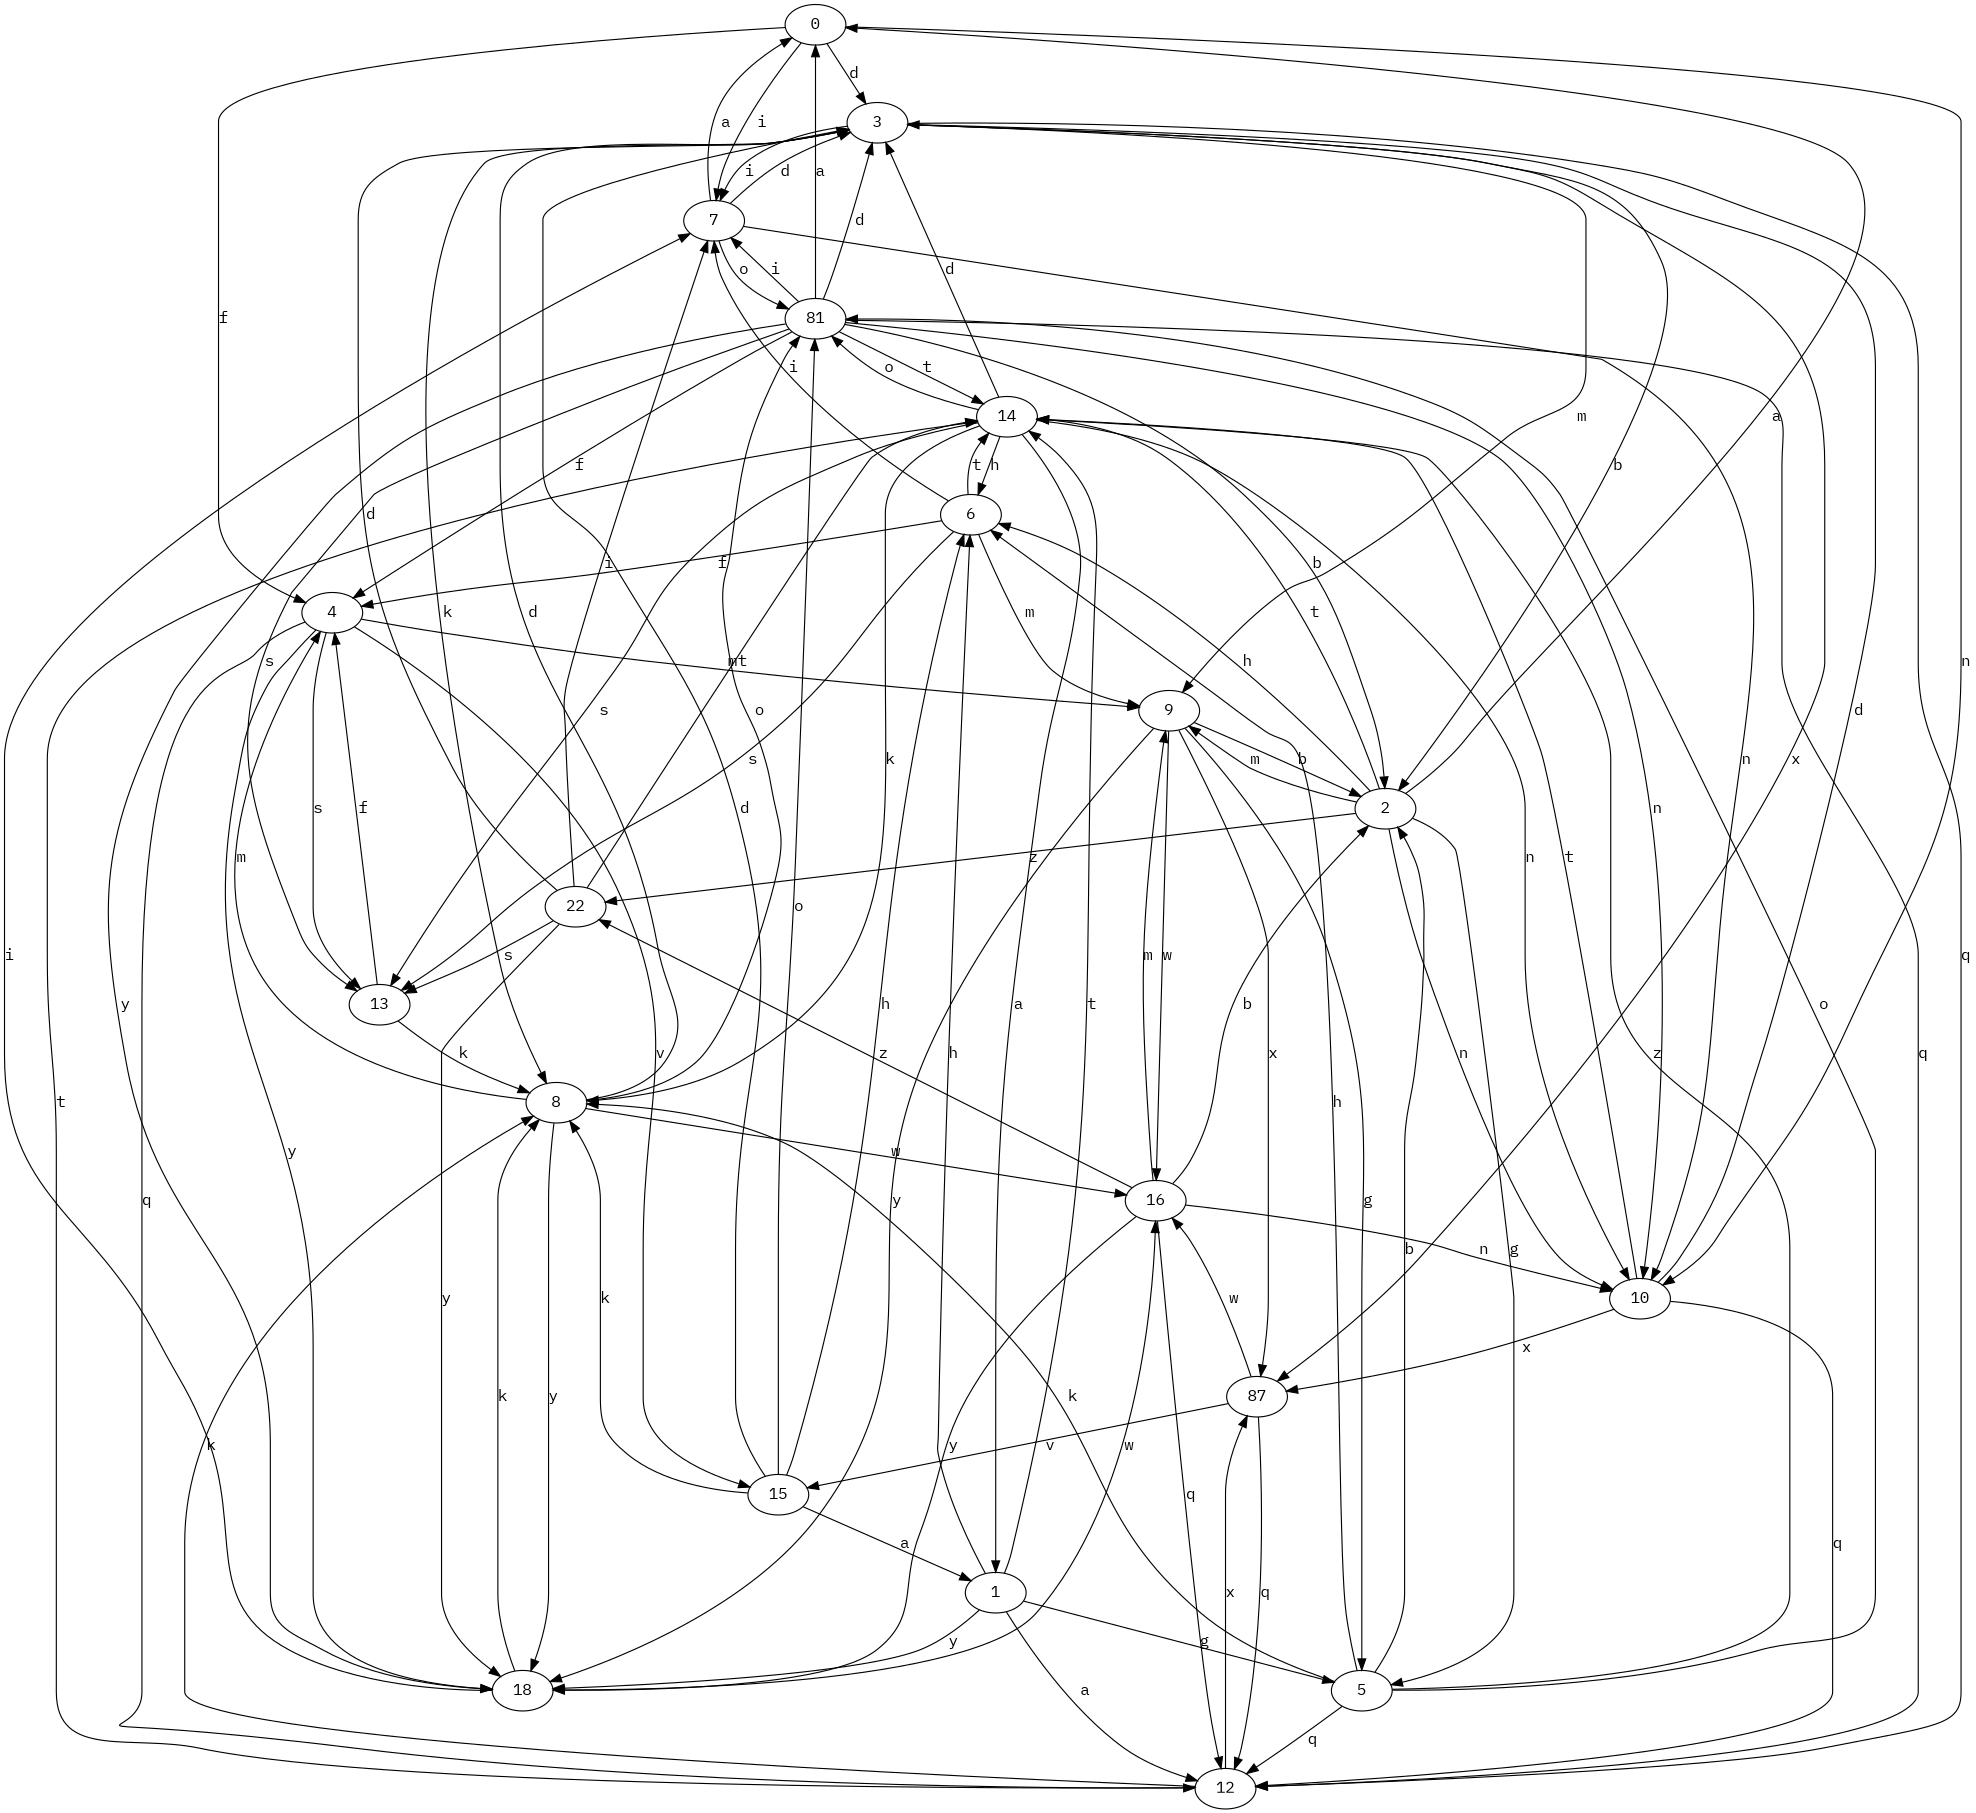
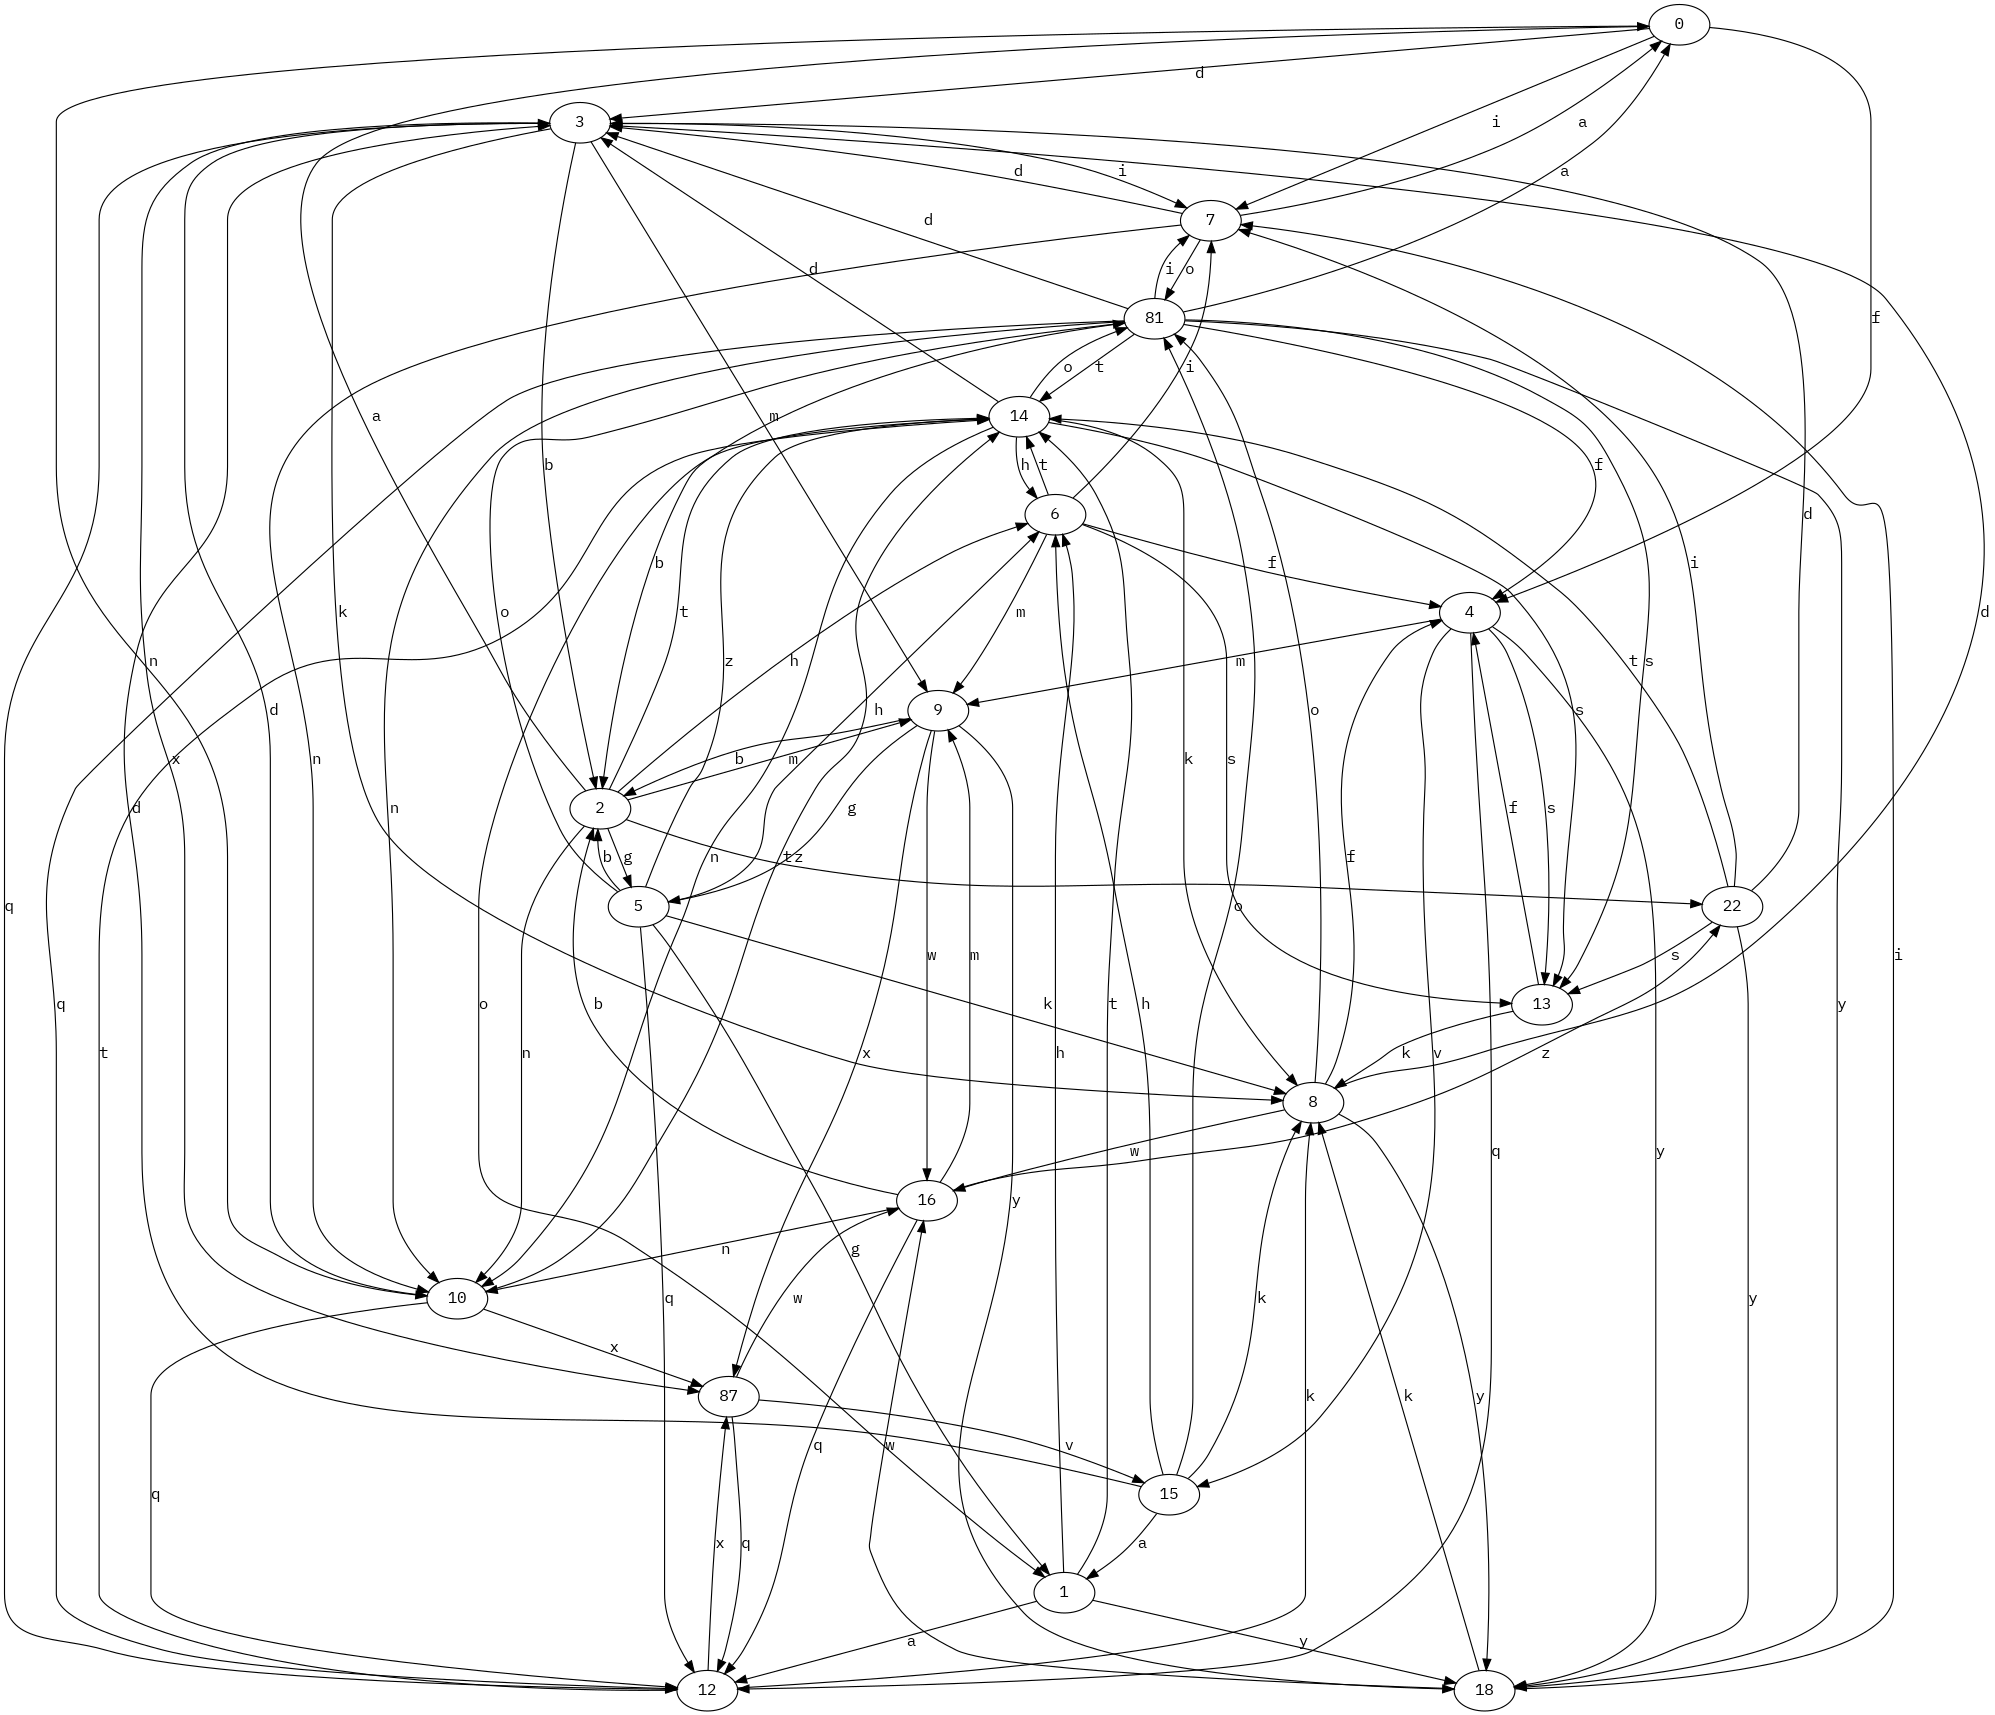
edge "8" -> "4": label "m" -> "f"
edge "14" -> "1": label "a" -> "o"
edge "16" -> "18": removed, label "y"
edge "1" -> "5": reversed
